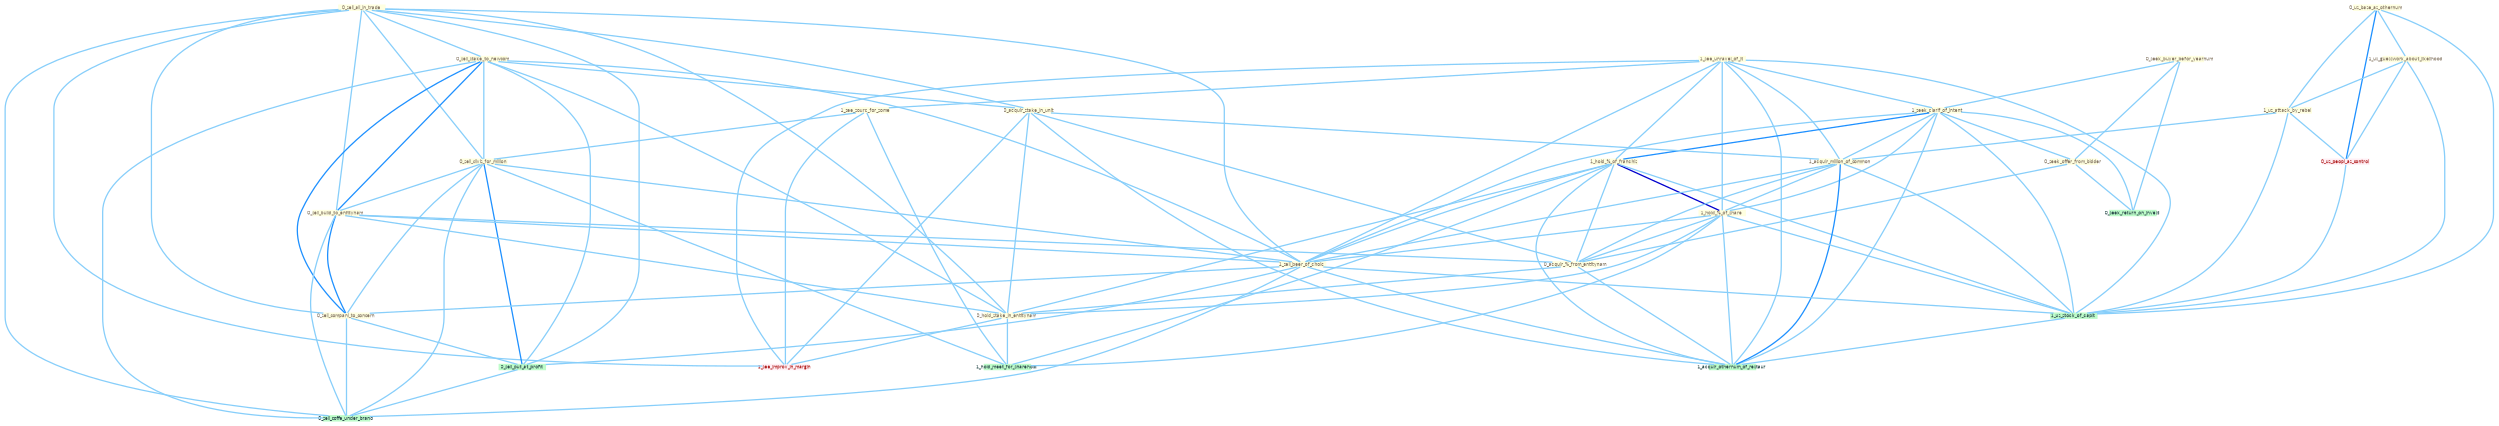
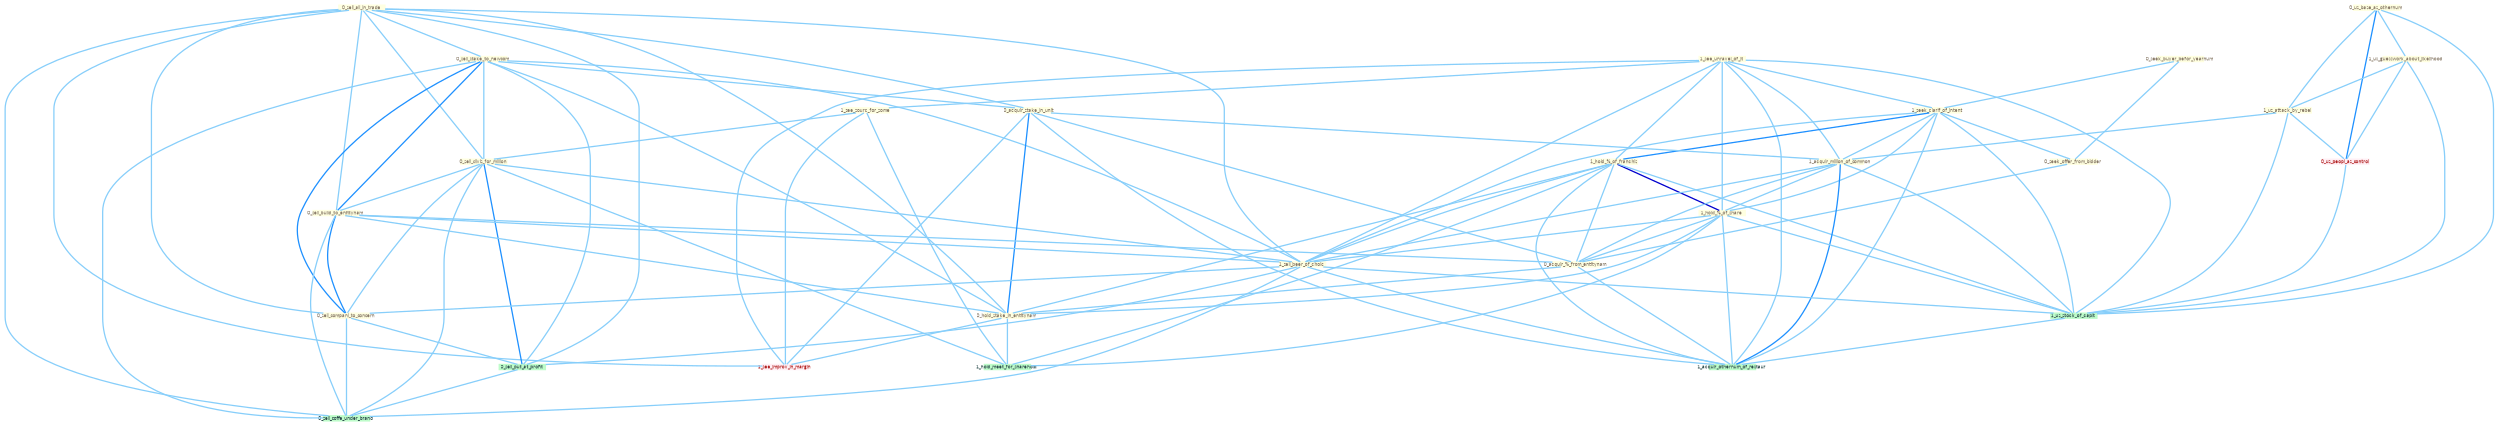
edge "0_acquir_stake_in_unit" -- "0_hold_stake_in_entitynam": color #87cefa -> #1e90ff
node "0_seek_return_on_invest": removed
